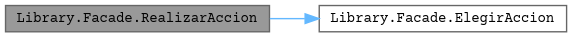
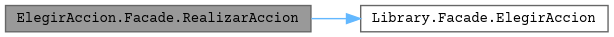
node "Library.Facade.RealizarAccion": label "Library.Facade.RealizarAccion" -> "ElegirAccion.Facade.RealizarAccion"
